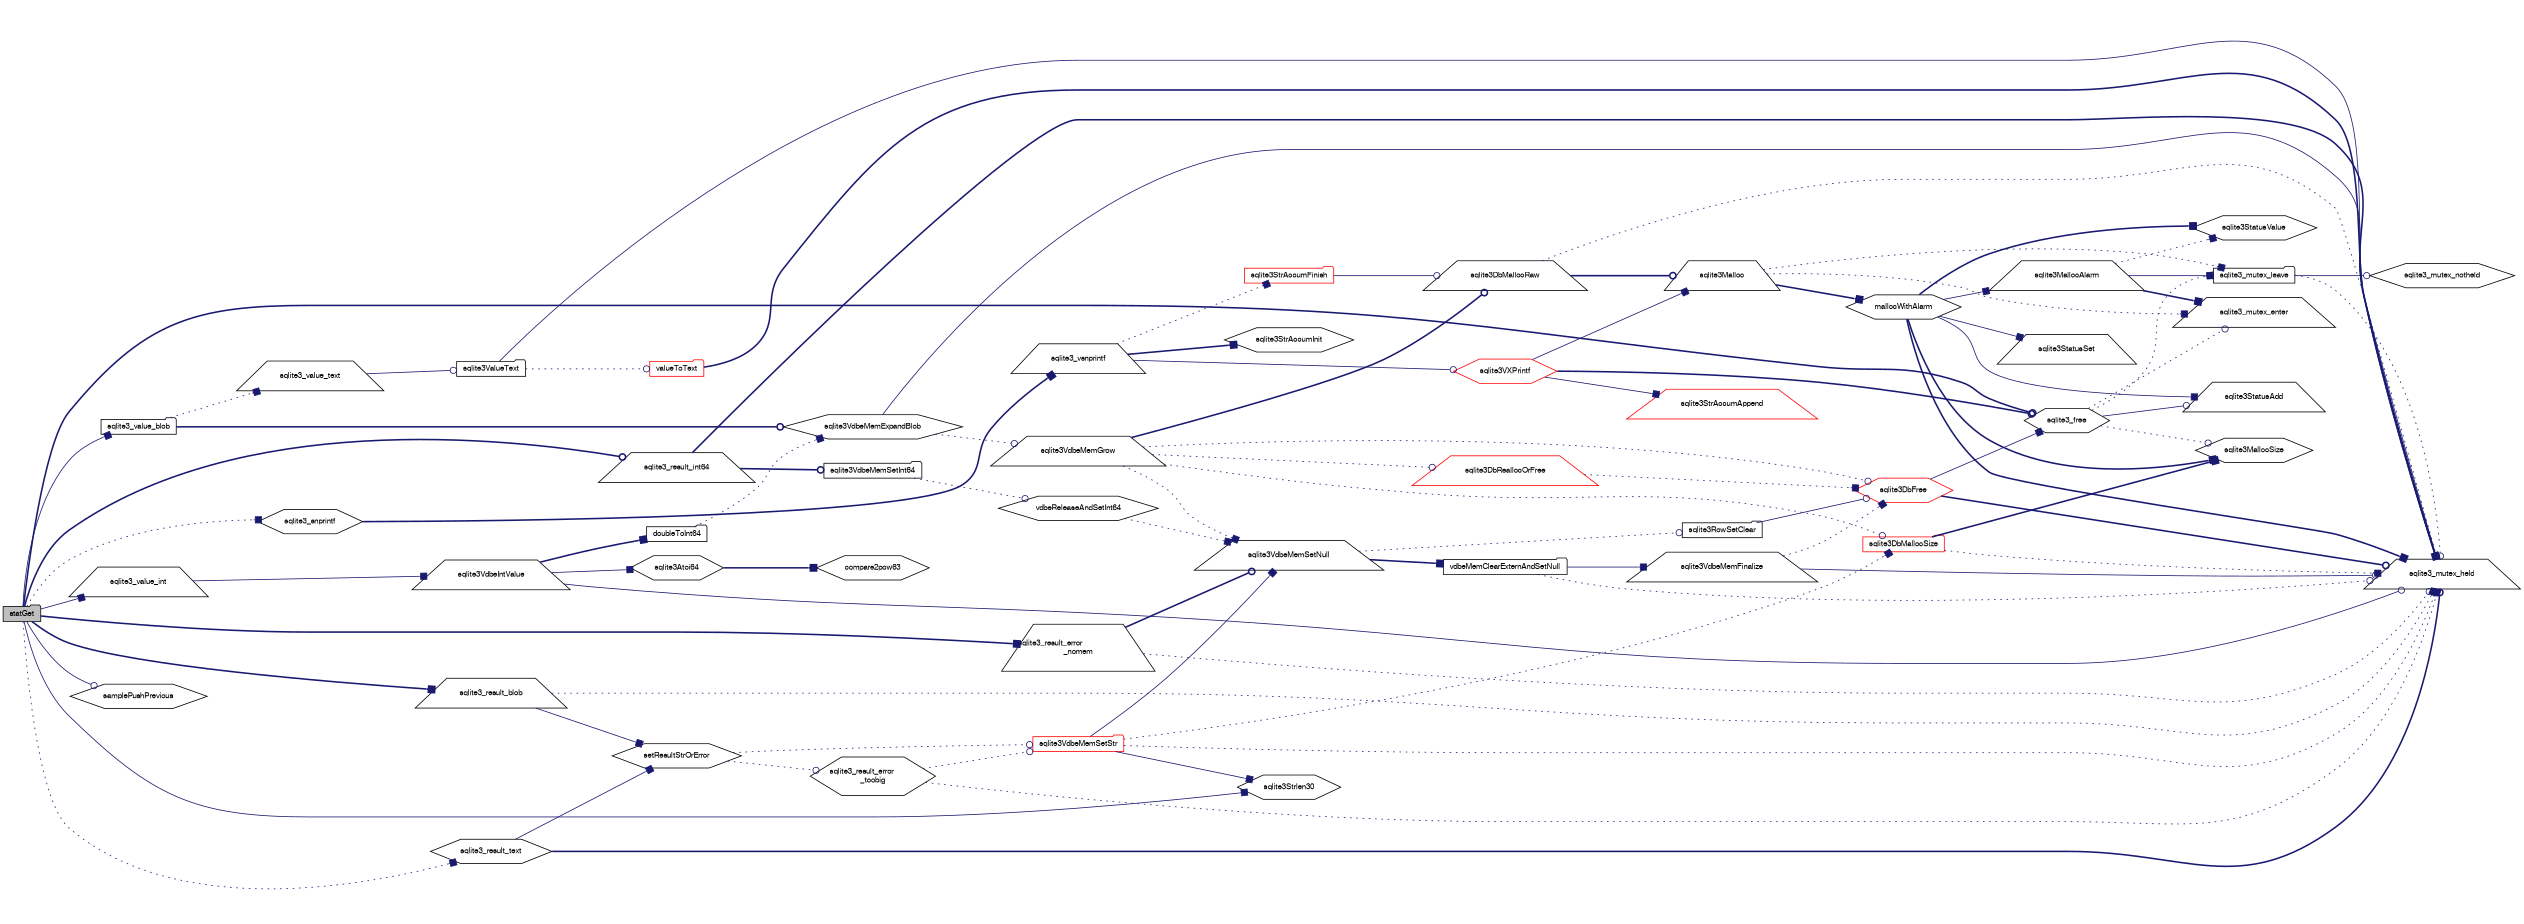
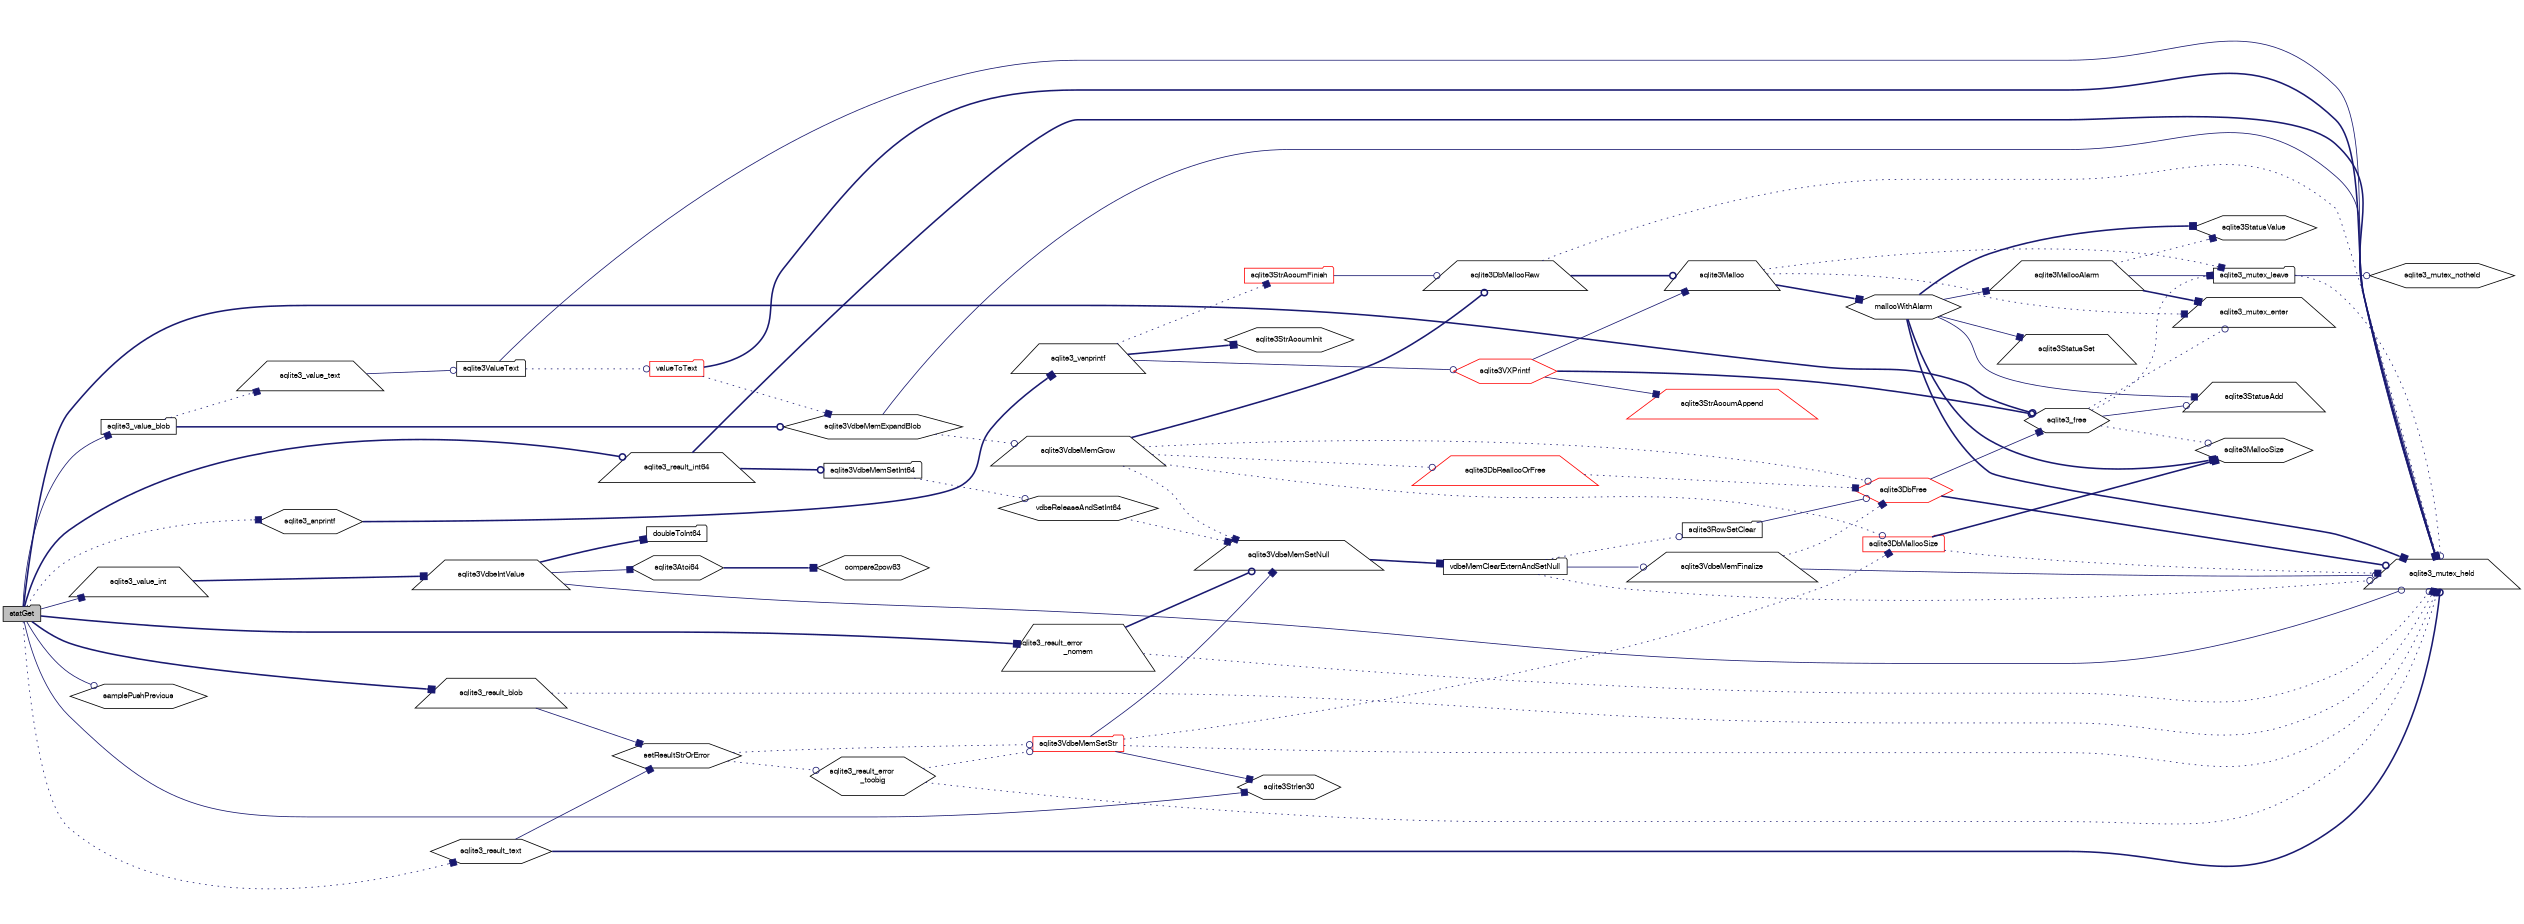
edge "doubleToInt64" -> "sqlite3VdbeMemExpandBlob": now "valueToText" -> "sqlite3VdbeMemExpandBlob"
edge "sqlite3VdbeMemSetNull" -> "sqlite3RowSetClear": now "vdbeMemClearExternAndSetNull" -> "sqlite3RowSetClear"
edge "vdbeMemClearExternAndSetNull" -> "sqlite3VdbeMemFinalize": arrowhead box -> odot
edge "sqlite3_value_int" -> "sqlite3VdbeIntValue": style solid -> bold
